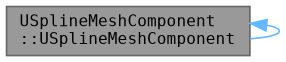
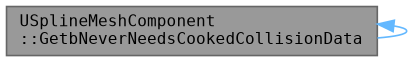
node "USplineMeshComponent ::USplineMeshComponent": label "USplineMeshComponent ::USplineMeshComponent" -> "USplineMeshComponent ::GetbNeverNeedsCookedCollisionData"
